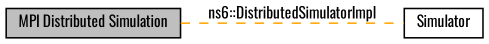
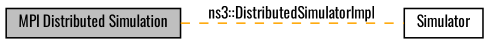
edge "MPI Distributed Simulation" -- "Simulator": label "ns6::DistributedSimulatorImpl" -> "ns3::DistributedSimulatorImpl"
